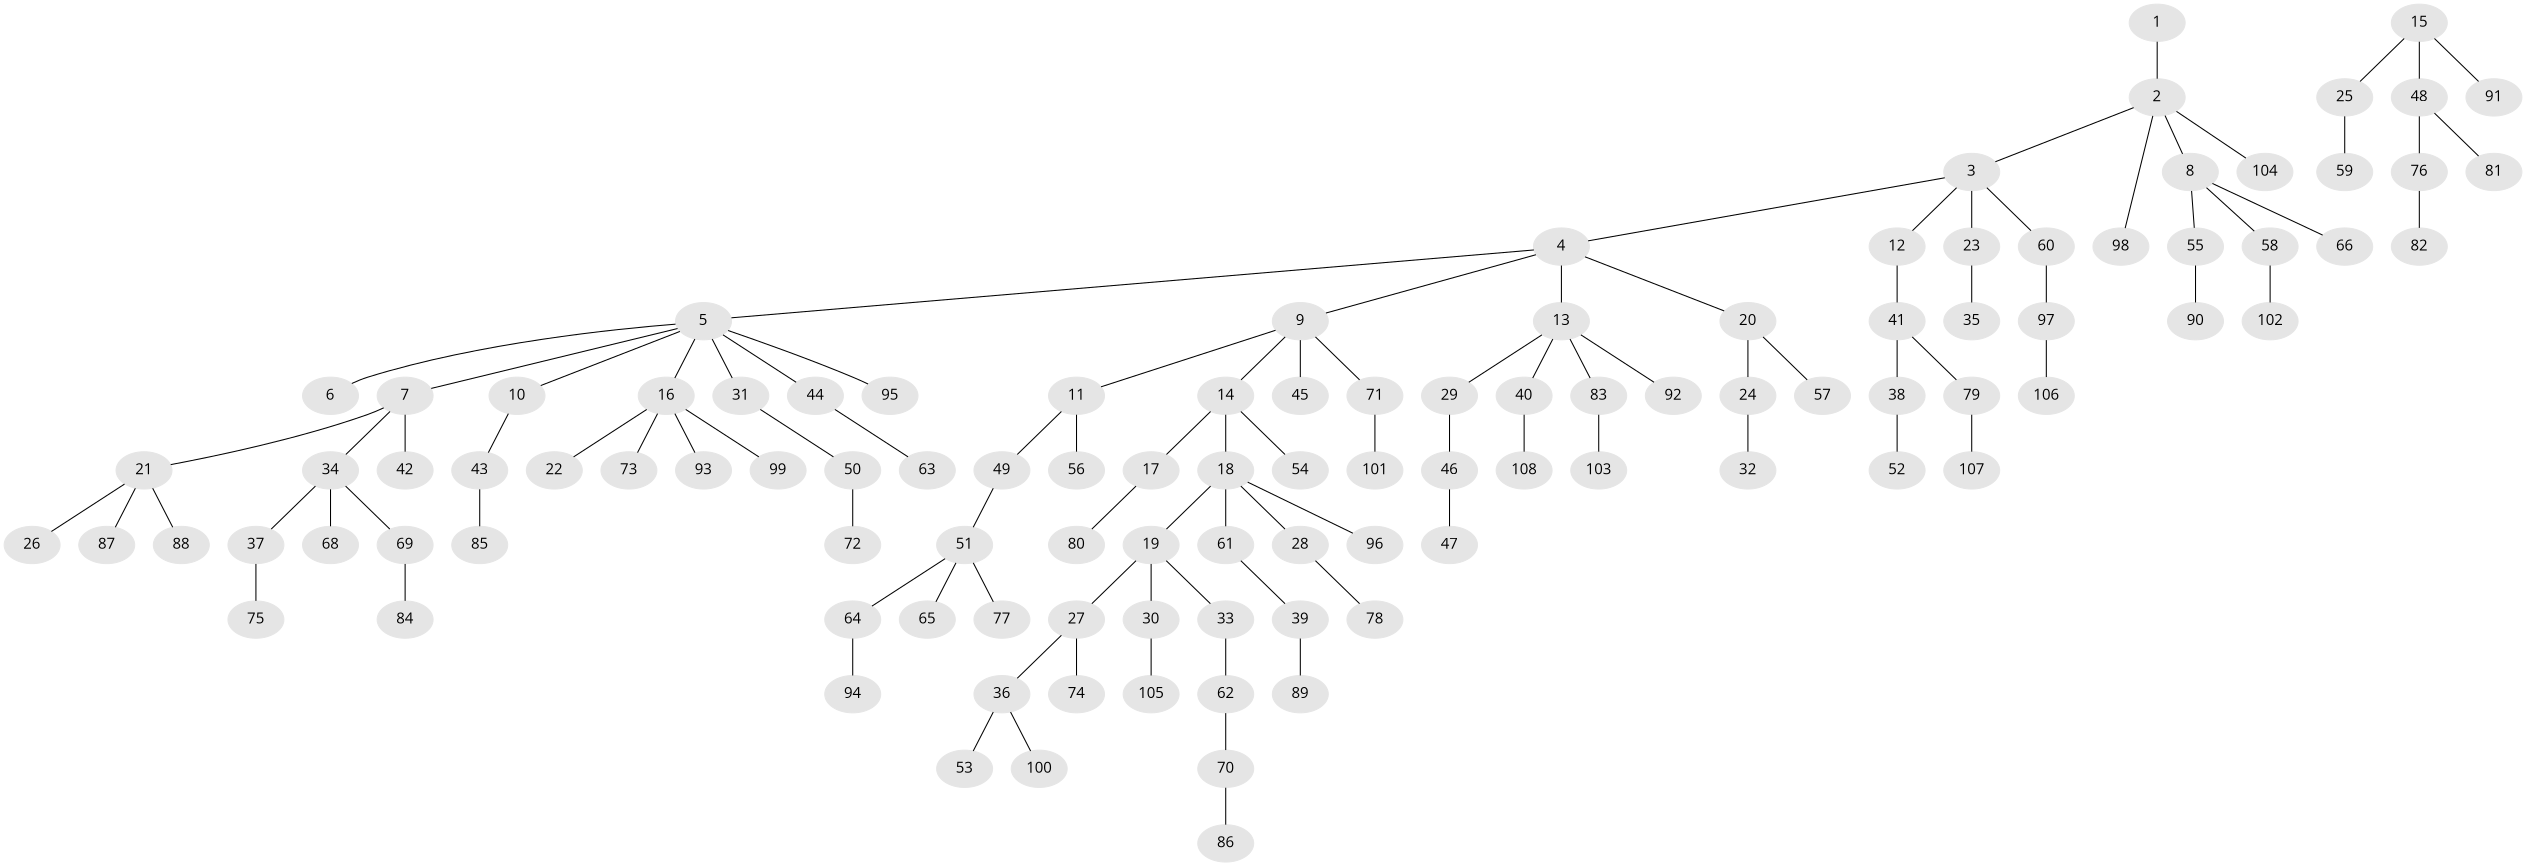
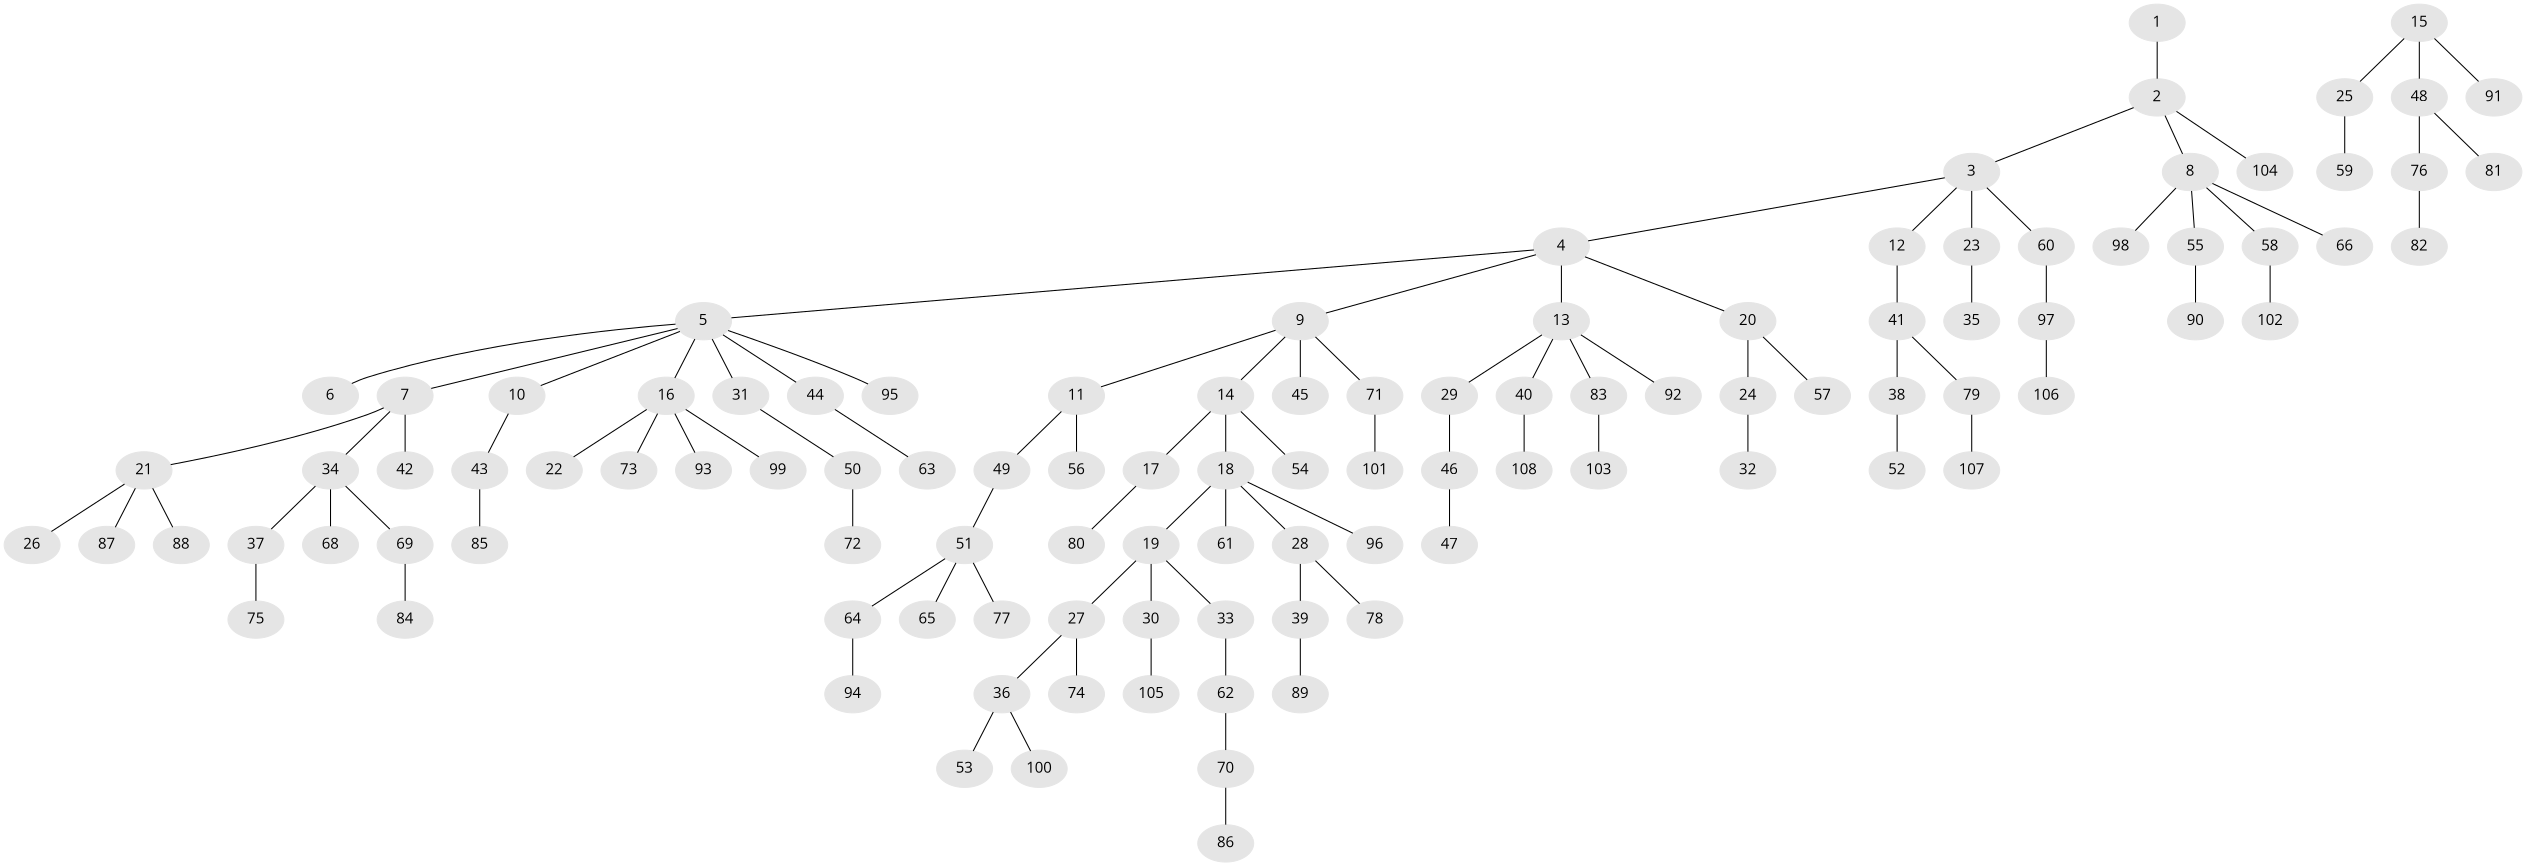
edge "2" -- "98": now "8" -- "98"
edge "61" -- "39": now "28" -- "39"
